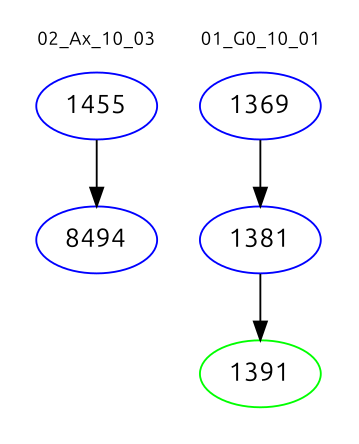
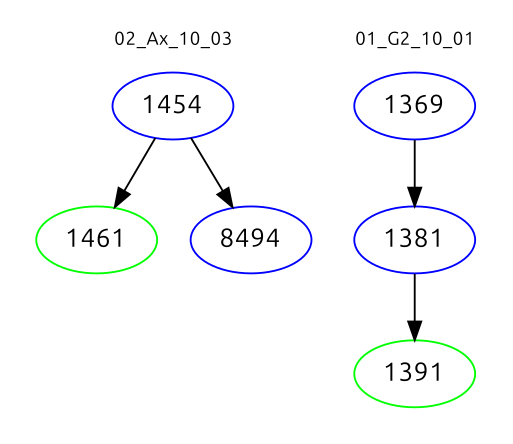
cluster "01_G0_10_01": label "01_G0_10_01" -> "01_G2_10_01"
node "1455": label "1455" -> "1454"
node "1461": added
